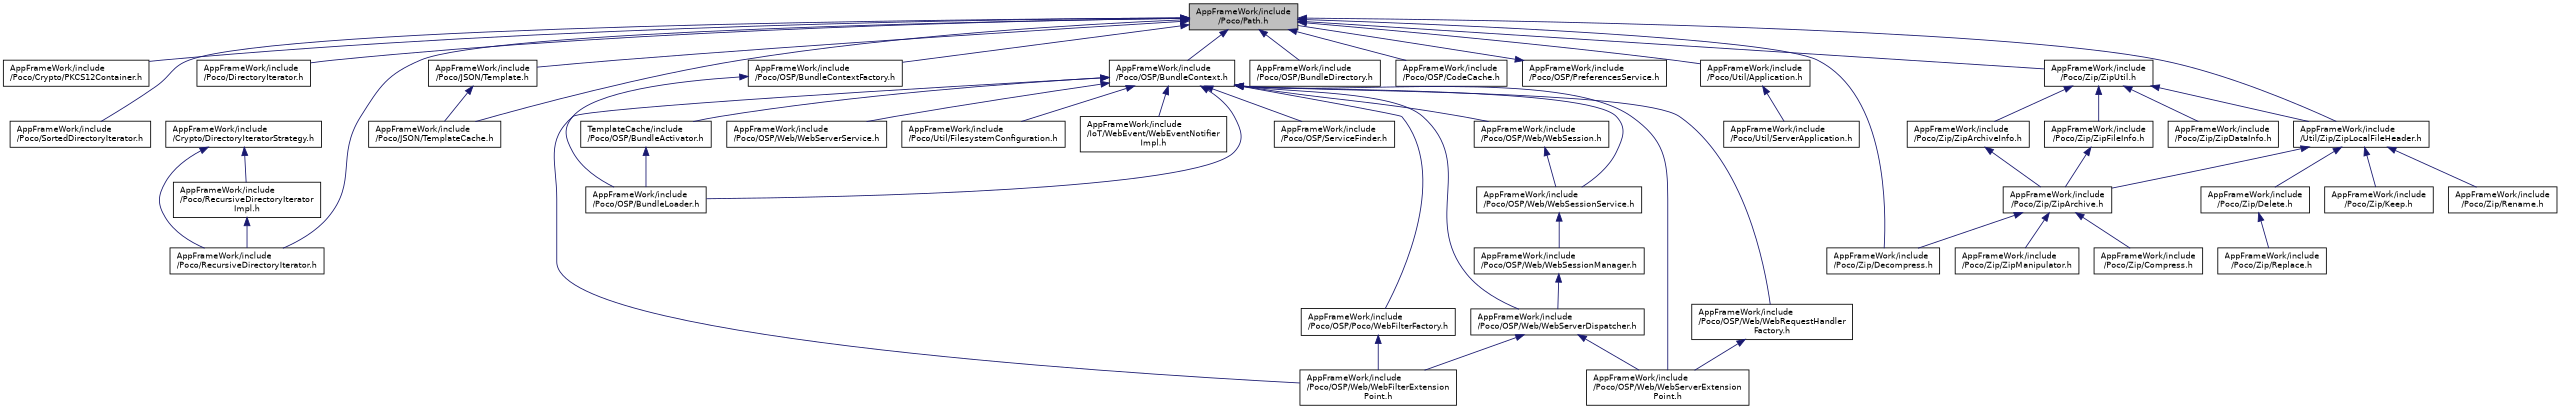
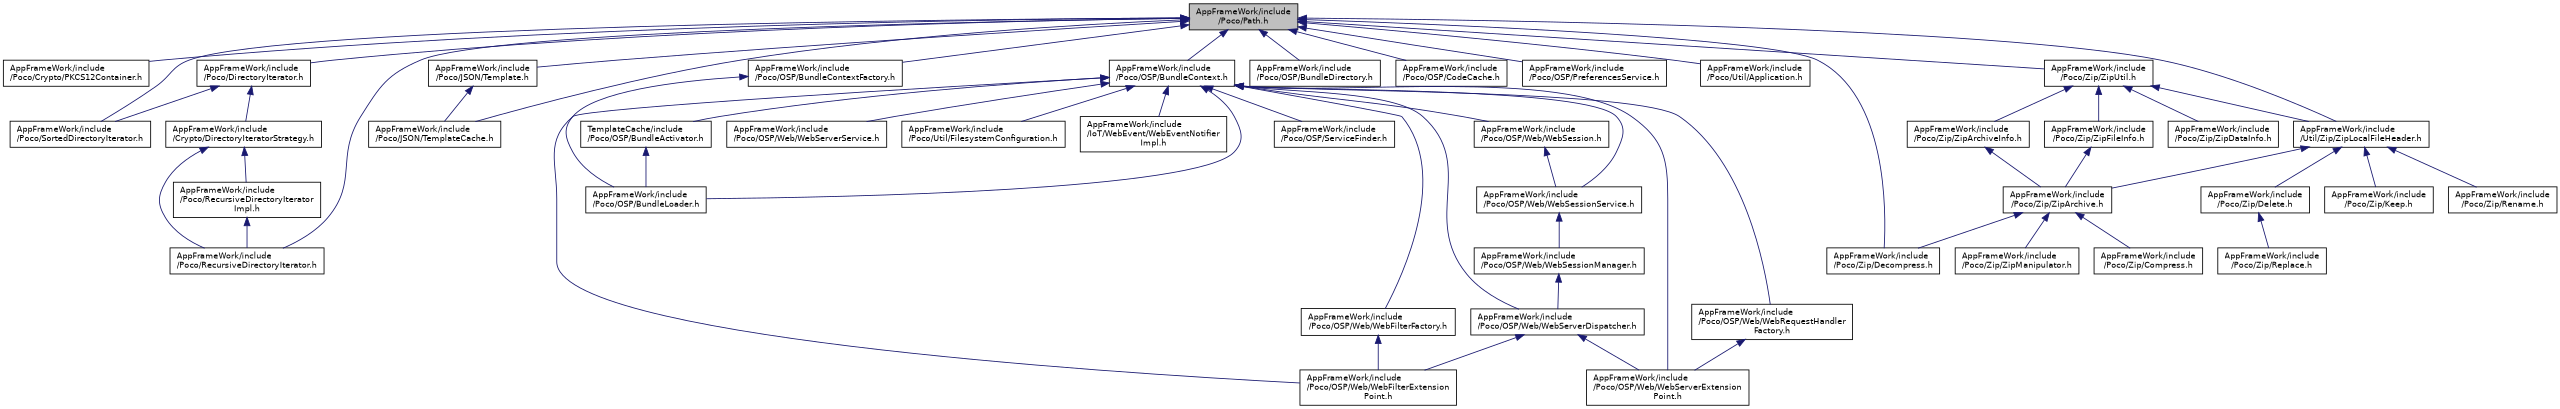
edge "AppFrameWork/include /Poco/Path.h" -> "AppFrameWork/include /Poco/OSP/PreferencesService.h": reversed
edge "AppFrameWork/include /Poco/SortedDirectoryIterator.h" -> "AppFrameWork/include /Poco/DirectoryIterator.h": added
edge "AppFrameWork/include /Crypto/DirectoryIteratorStrategy.h" -> "AppFrameWork/include /Poco/DirectoryIterator.h": added
node "AppFrameWork/include /Poco/Util/ServerApplication.h": removed
node "AppFrameWork/include /Poco/OSP/Poco/WebFilterFactory.h": label "AppFrameWork/include /Poco/OSP/Poco/WebFilterFactory.h" -> "AppFrameWork/include /Poco/OSP/Web/WebFilterFactory.h"
